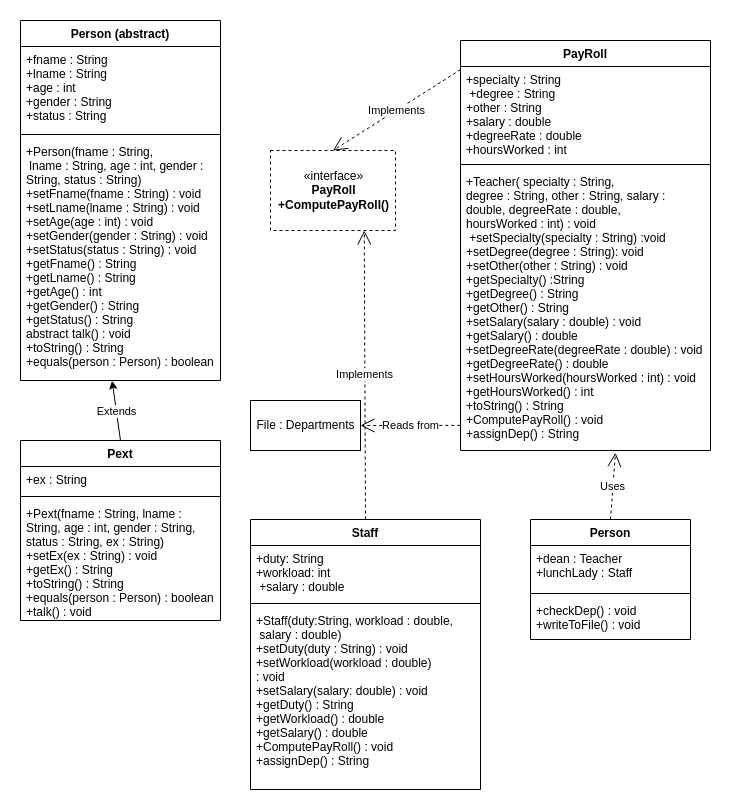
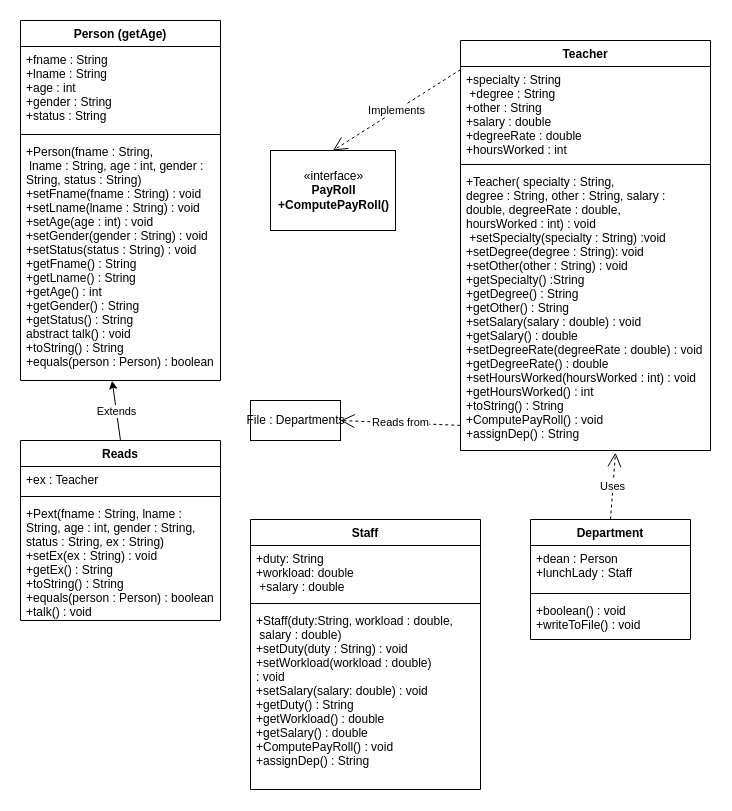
node "Person (abstract)": label "Person (abstract)" -> "Person (getAge)"
node "PayRoll": label "PayRoll" -> "Teacher"
node "«interface» PayRoll +ComputePayRoll()": style dashed -> solid
edge "Staff" -> "«interface» PayRoll +ComputePayRoll()": removed, label "Implements"
node "File : Departments": size 110x50 -> 90x40
node "Pext": label "Pext" -> "Reads"
node "+ex : String": label "+ex : String" -> "+ex : Teacher"
node "Person": label "Person" -> "Department"
node "+duty: String +workload: int +salary : double": label "+duty: String +workload: int +salary : double" -> "+duty: String +workload: double +salary : double"
node "+dean : Teacher +lunchLady : Staff": label "+dean : Teacher +lunchLady : Staff" -> "+dean : Person +lunchLady : Staff"
node "+checkDep() : void +writeToFile() : void": label "+checkDep() : void +writeToFile() : void" -> "+boolean() : void +writeToFile() : void"
